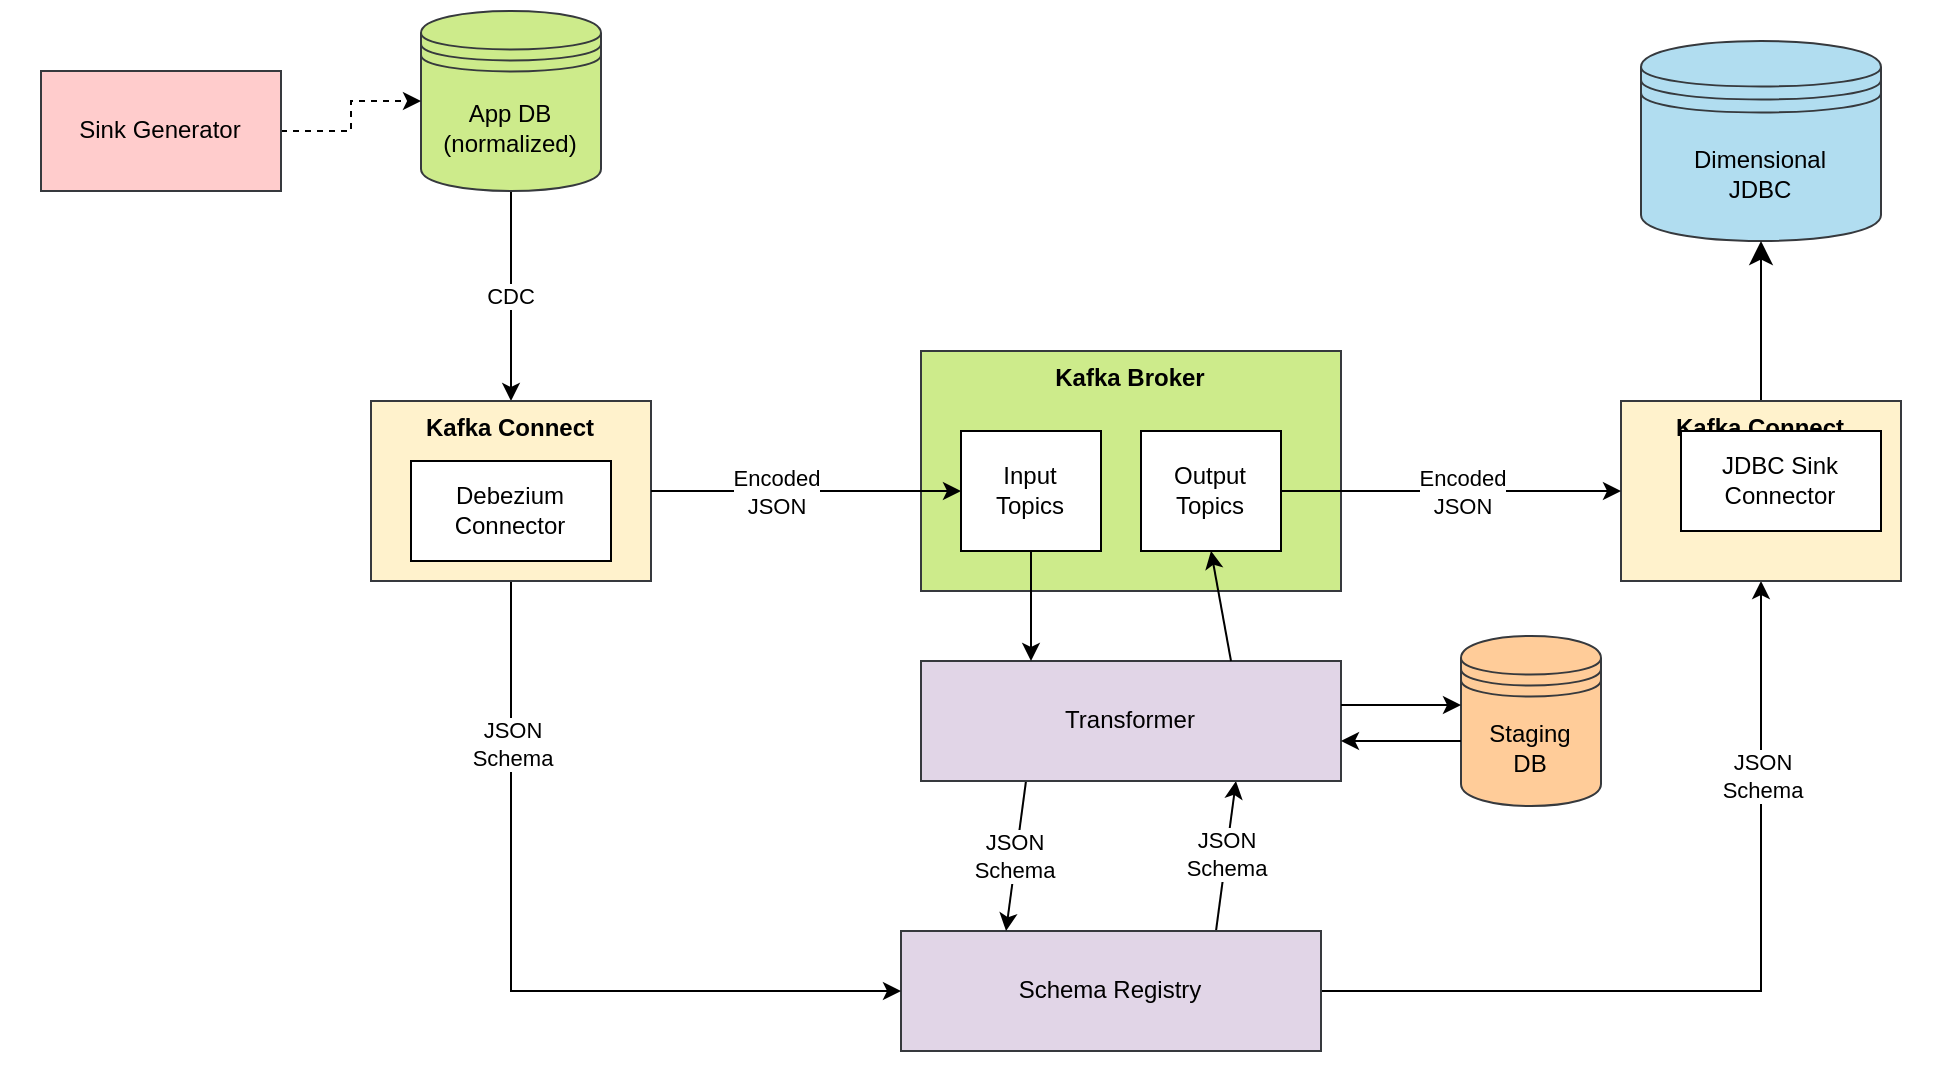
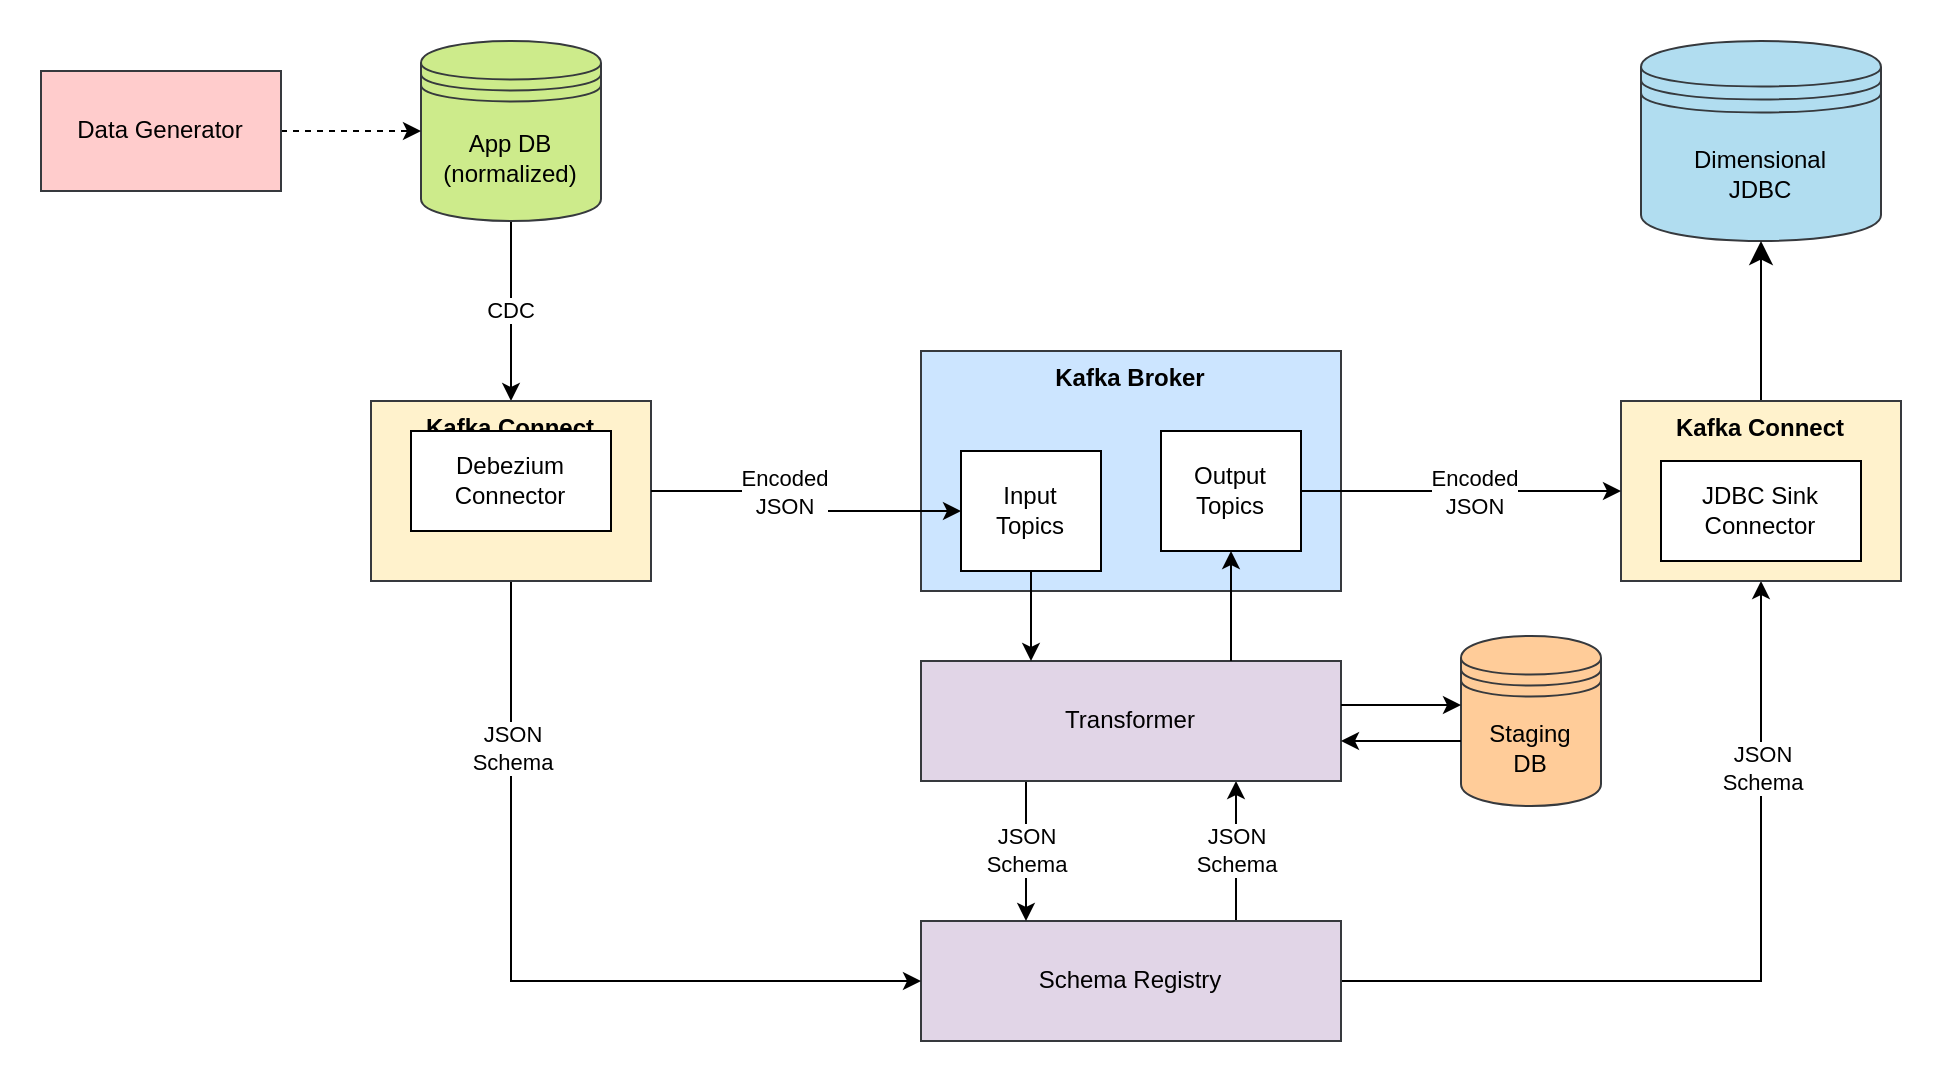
node "App DB (normalized)": moved (511, 101) -> (511, 131)
node "Sink Generator": label "Sink Generator" -> "Data Generator"
node "Kafka Broker": fillcolor #cdeb8b -> #cce5ff
node "JDBC Sink Connector": moved (1781, 481) -> (1761, 511)
node "Input Topics": moved (1031, 491) -> (1031, 511)
node "Output Topics": moved (1211, 491) -> (1231, 491)
node "Debezium Connector": moved (511, 511) -> (511, 481)
node "Schema Registry": moved (1111, 991) -> (1131, 981)
